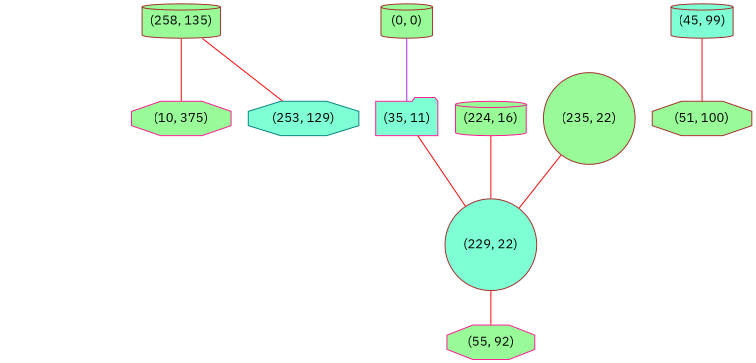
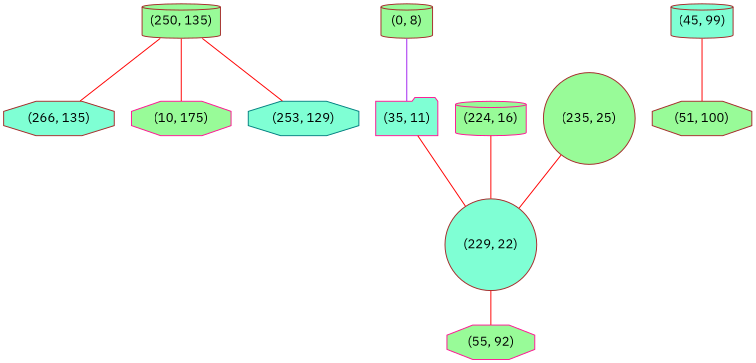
node "(258, 135)": label "(258, 135)" -> "(250, 135)"
node "(0, 0)": label "(0, 0)" -> "(0, 8)"
node "(266, 135)": added
node "(10, 375)": label "(10, 375)" -> "(10, 175)"
node "(235, 22)": label "(235, 22)" -> "(235, 25)"
